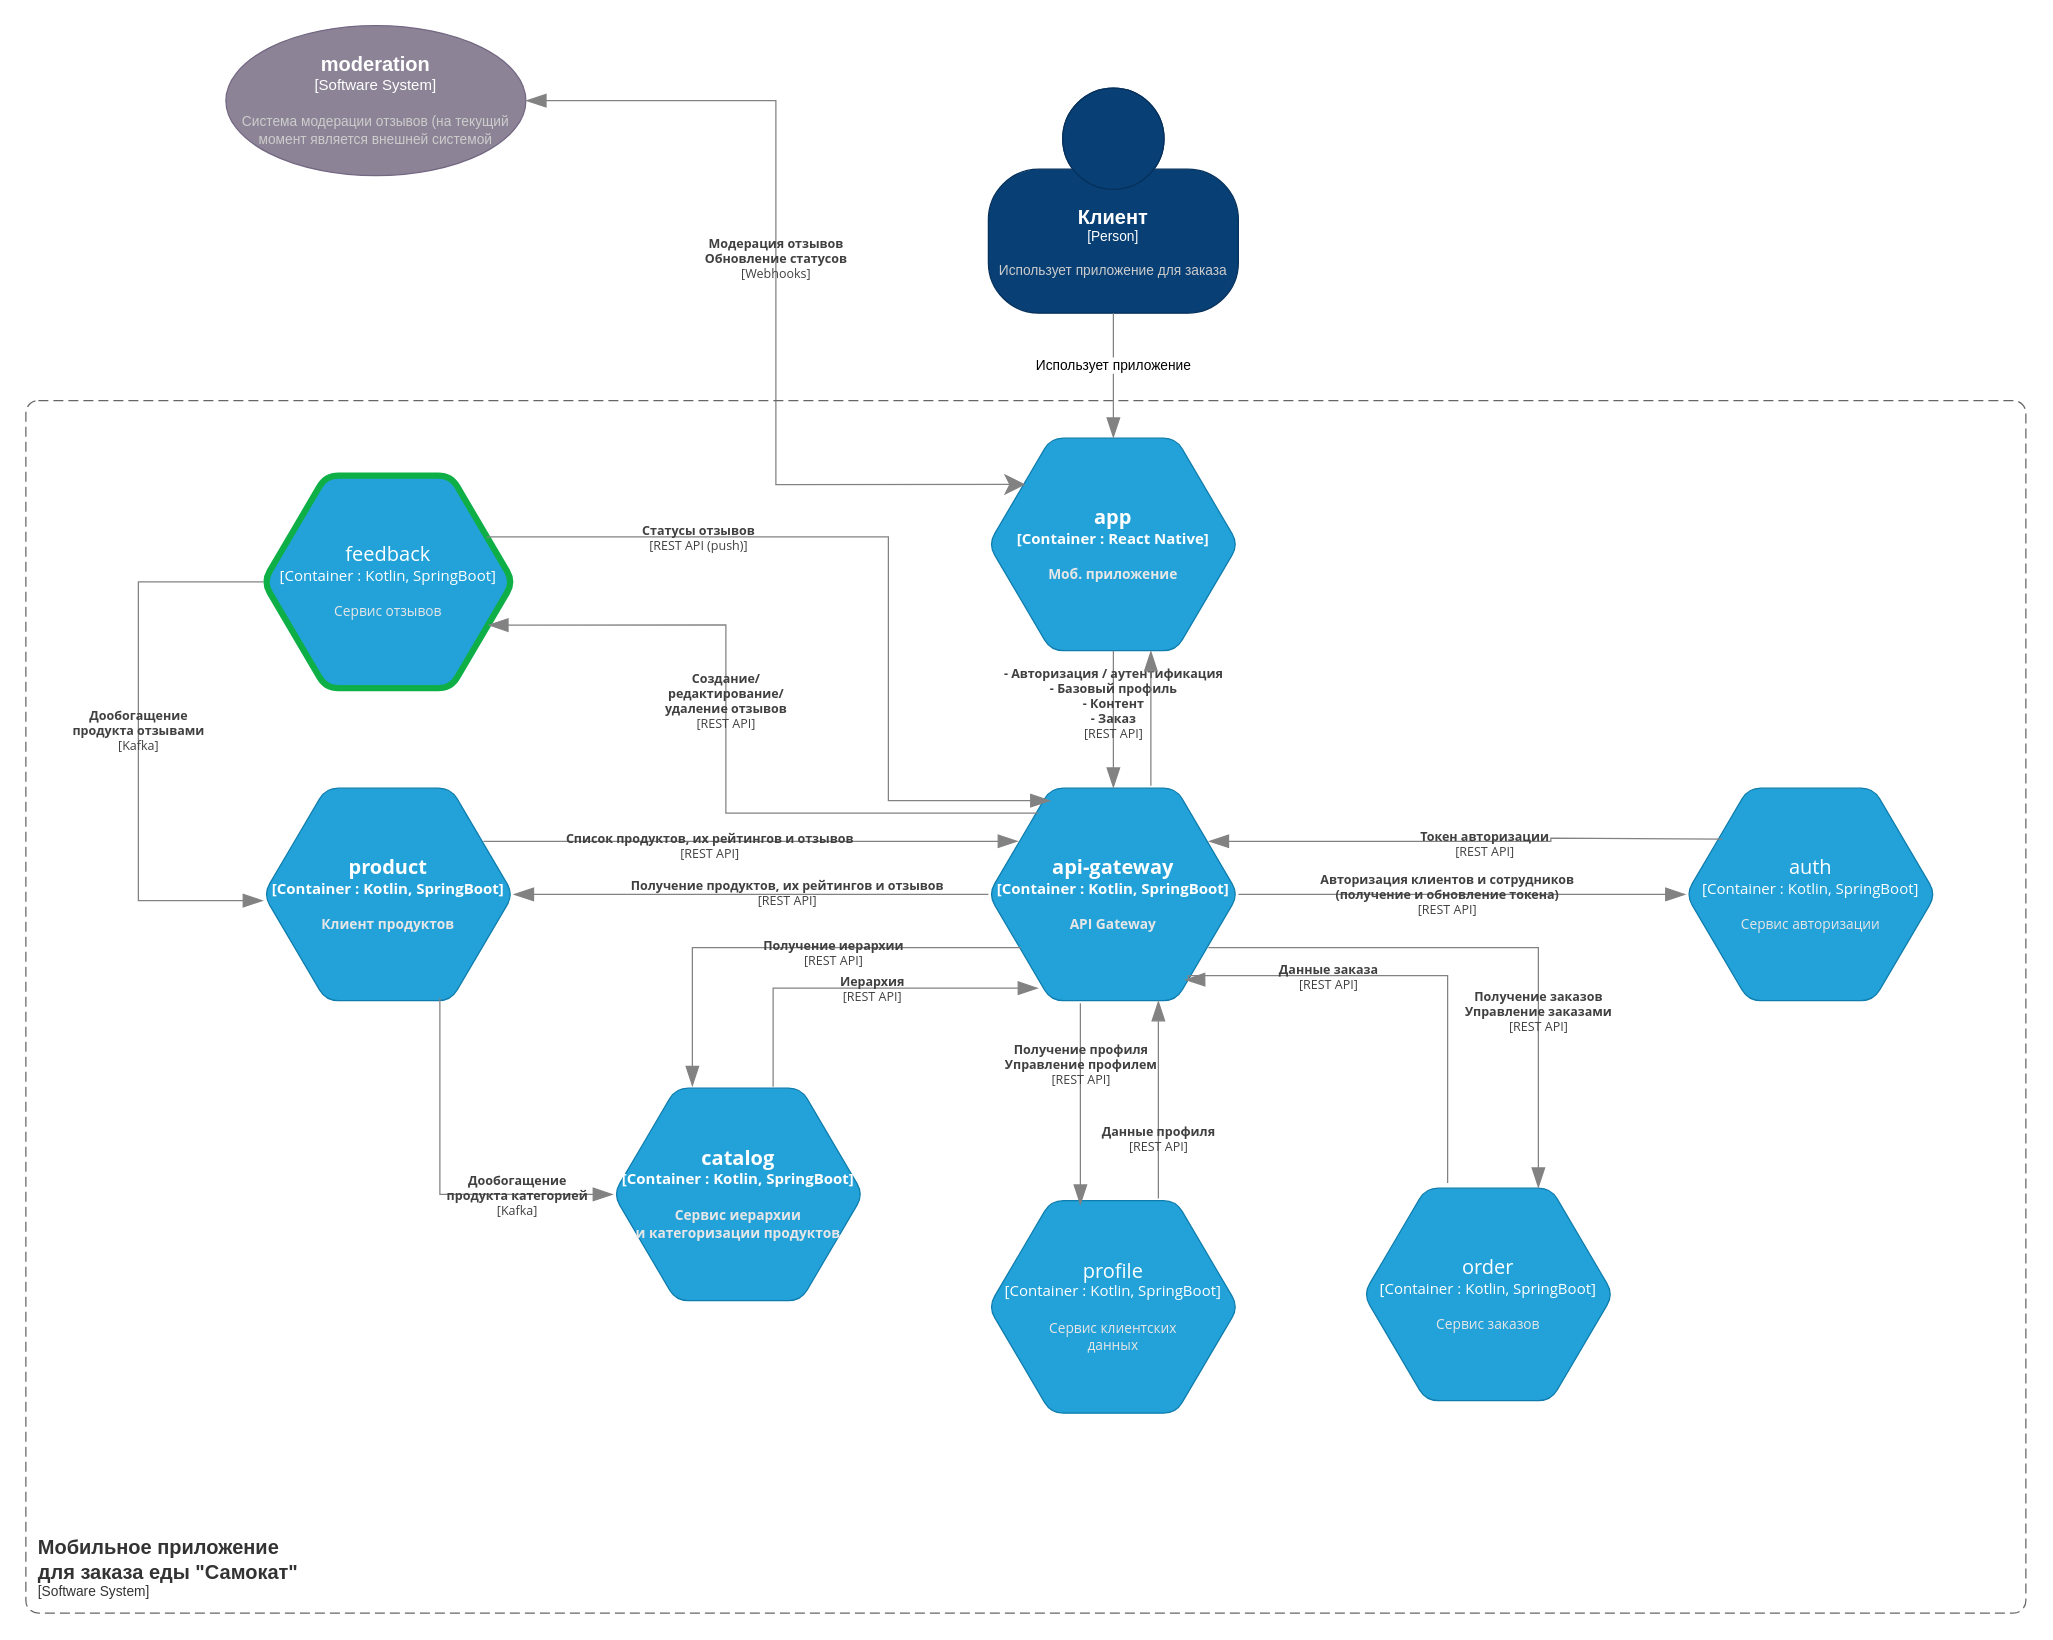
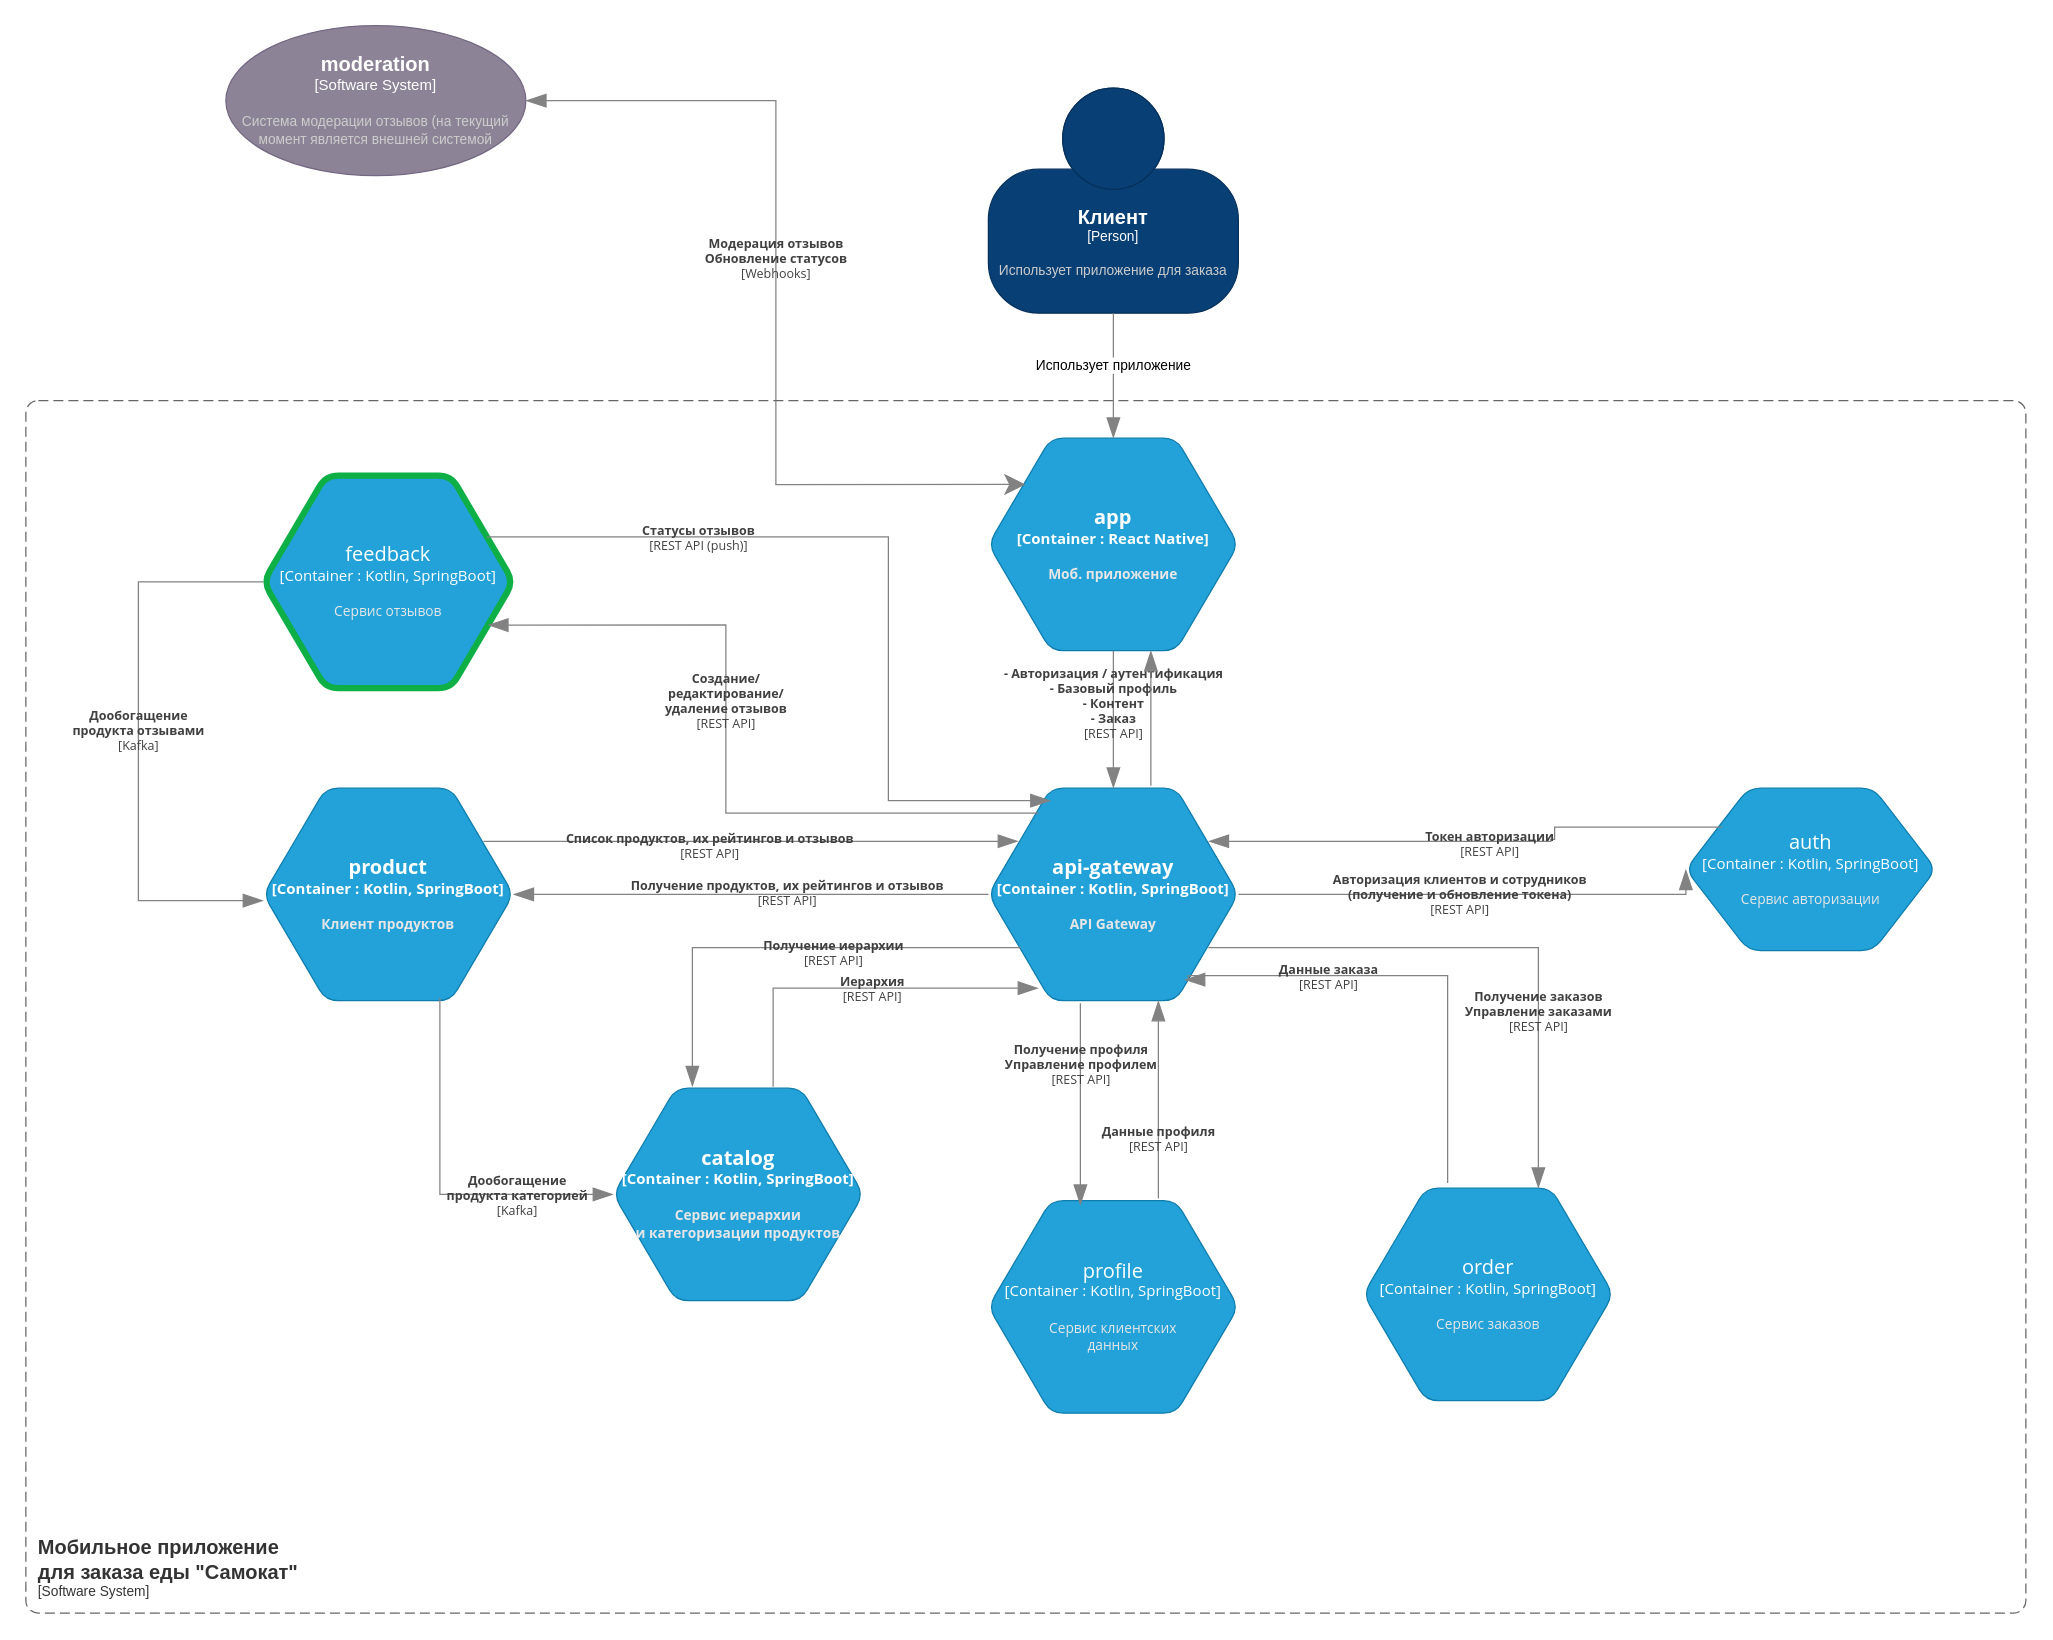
node "auth [Container : Kotlin, SpringBoot] Сервис авторизации": size 250x213 -> 250x163
